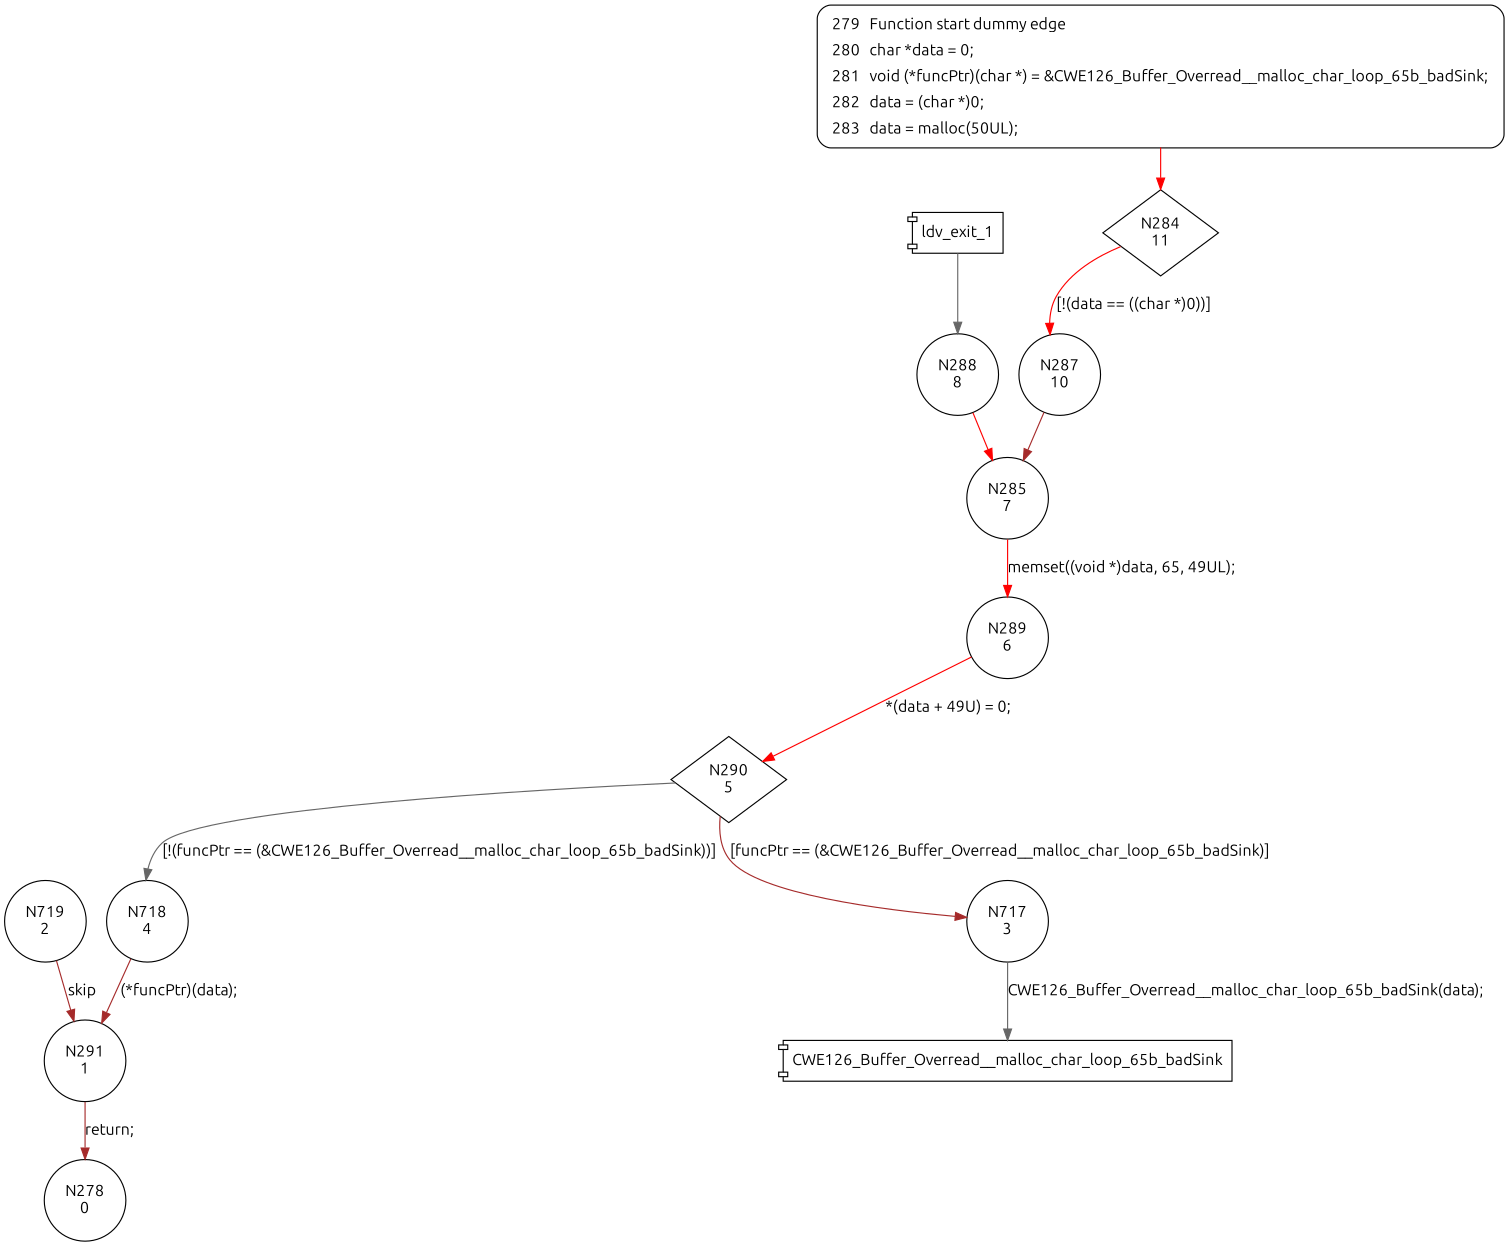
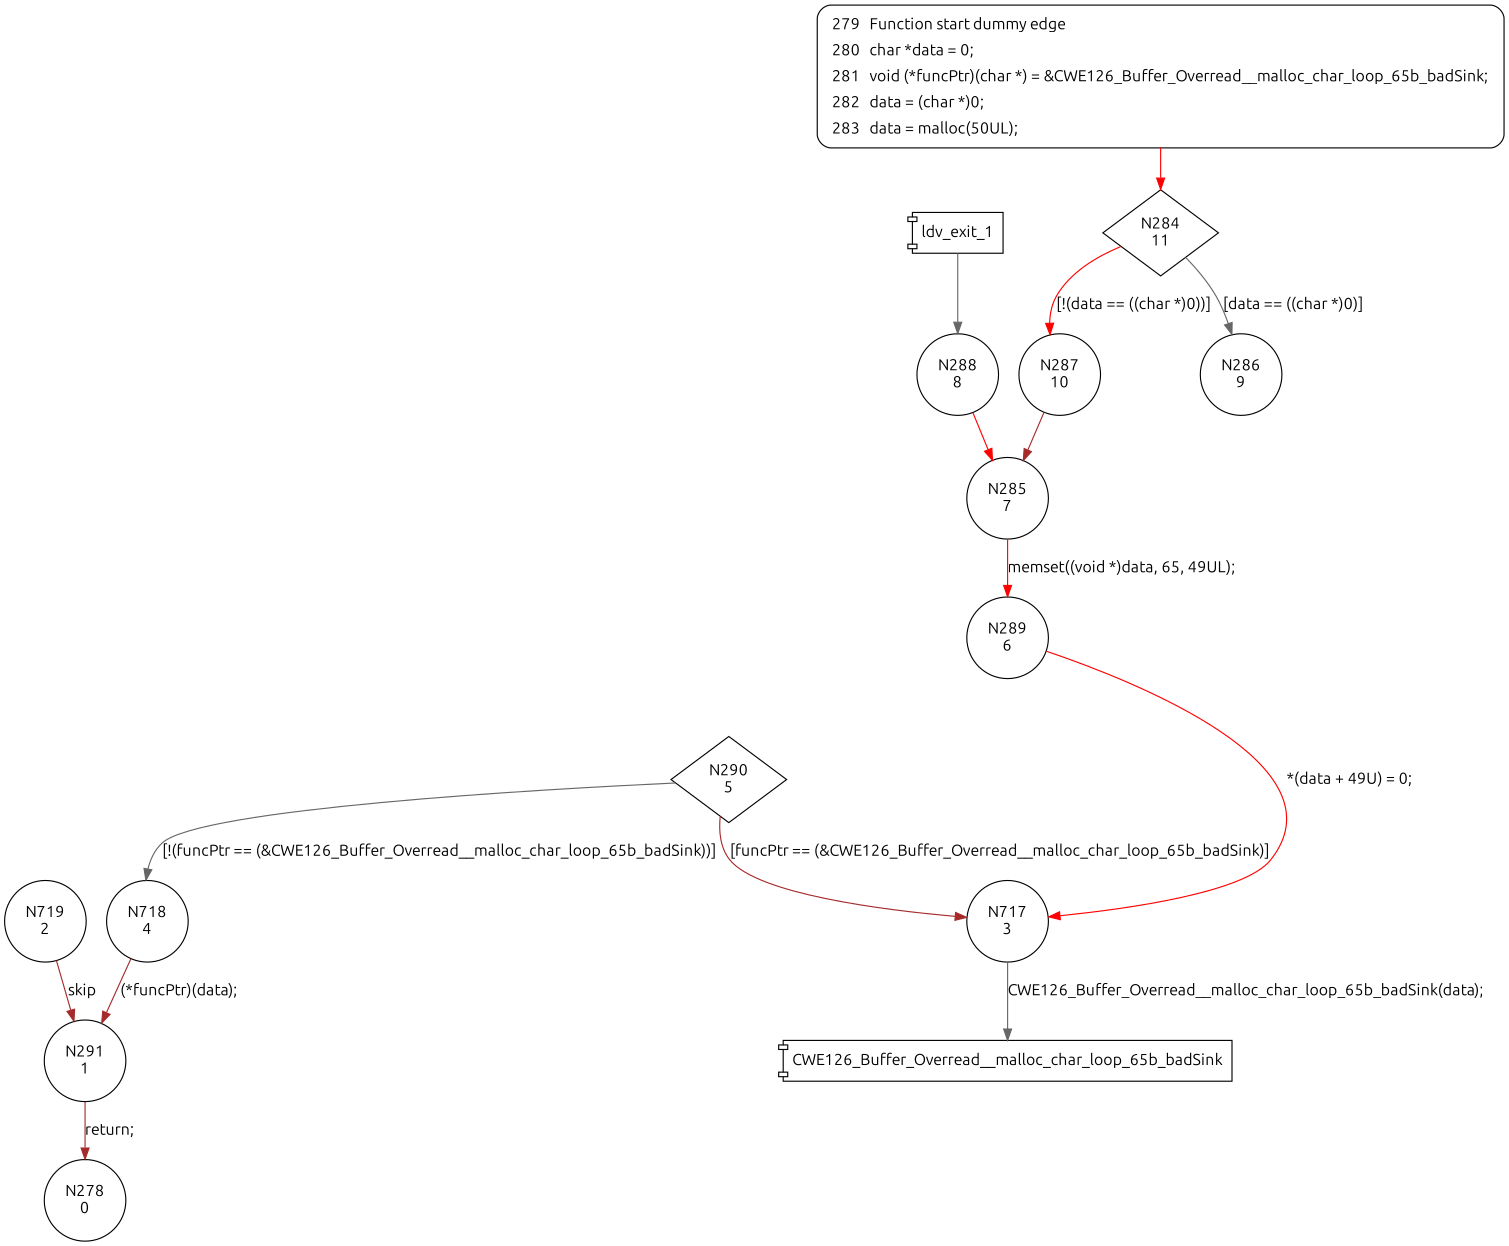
node "N286 9": added
edge "N289 6" -> "N290 5": now "N289 6" -> "N717 3"
